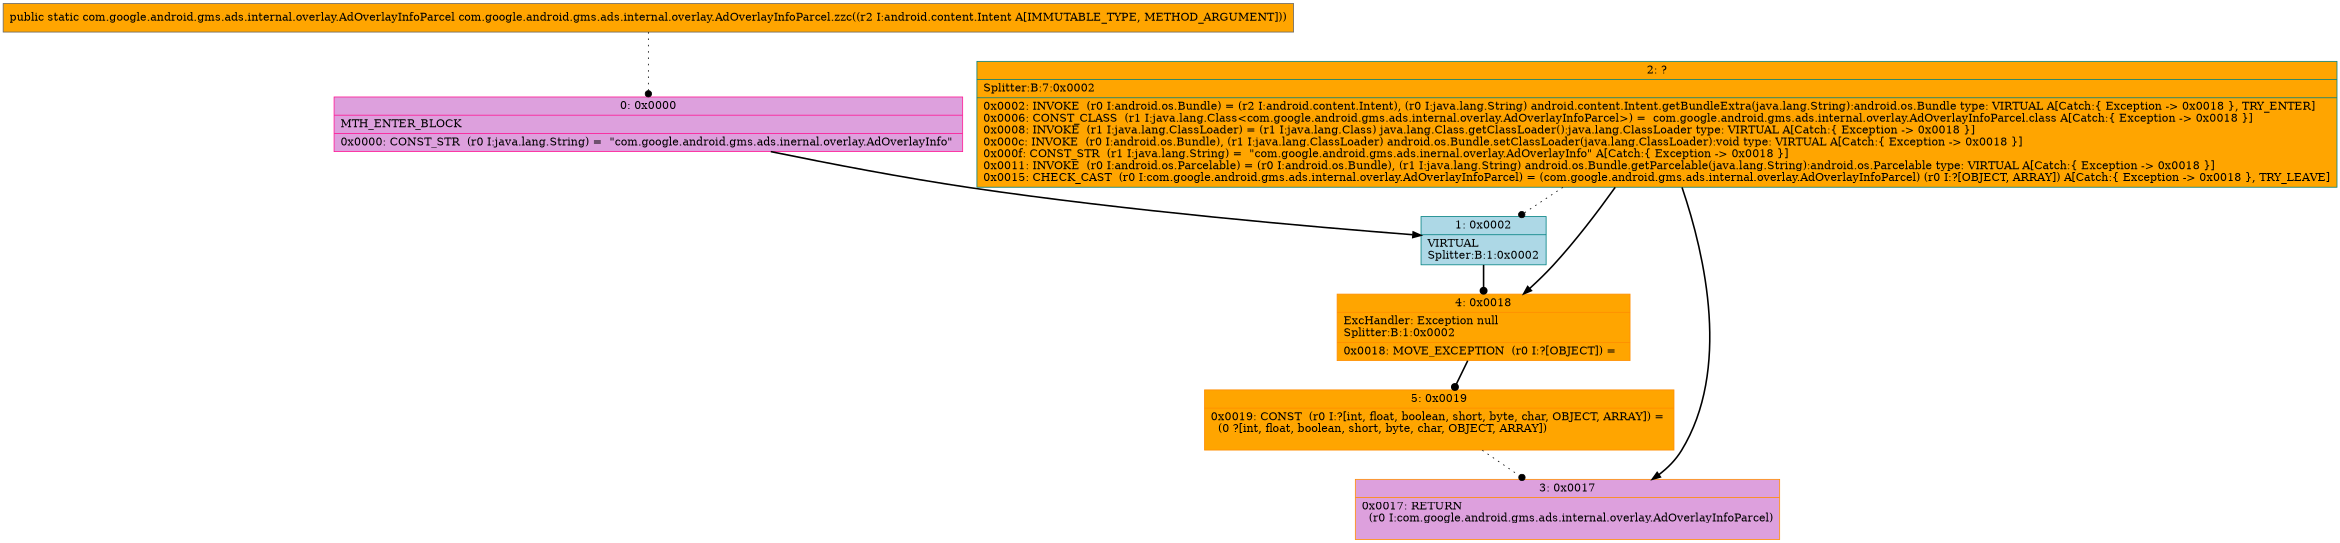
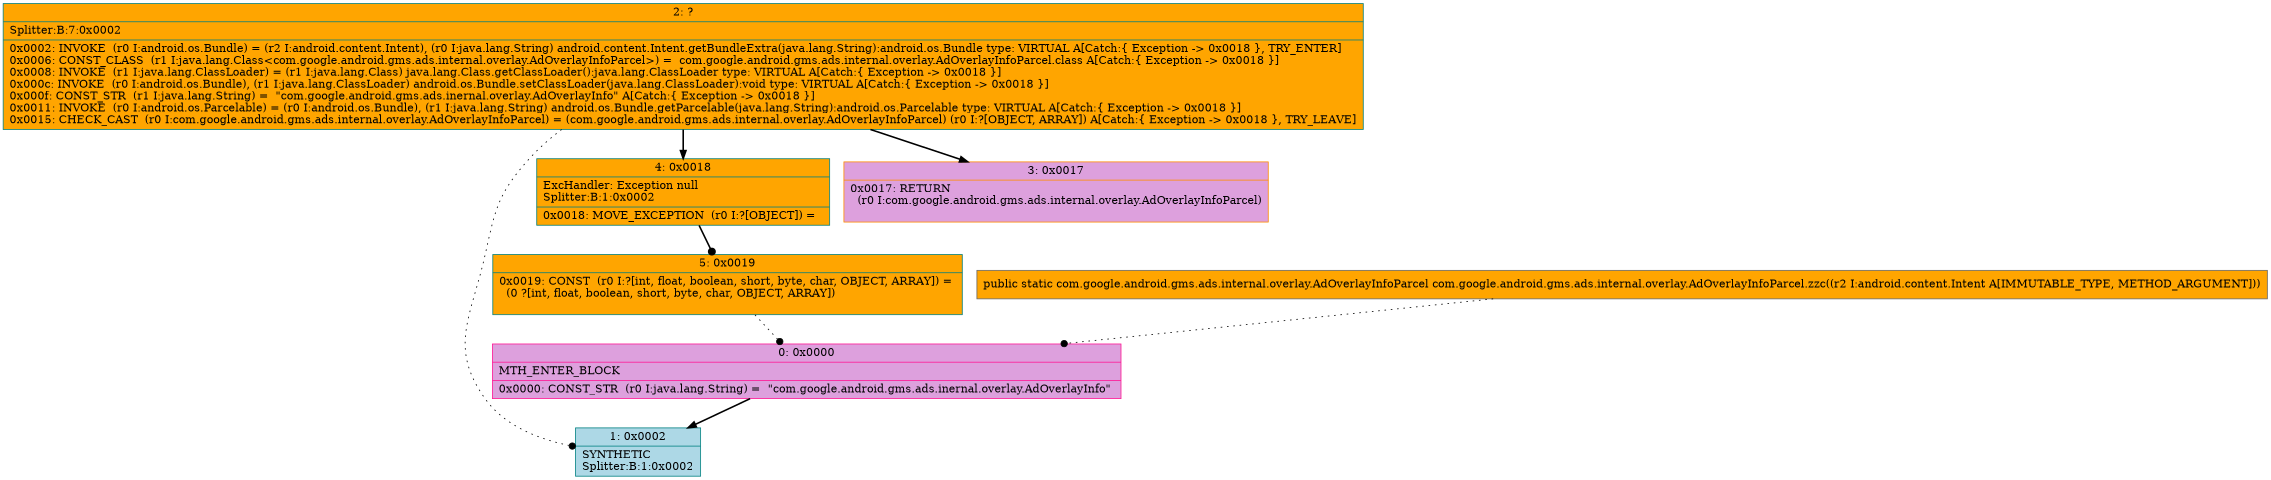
node "1: 0x0002": text "VIRTUAL" -> "SYNTHETIC"
edge "1: 0x0002" -> "4: 0x0018": removed
node "4: 0x0018": color darkorange -> teal
node "5: 0x0019": color darkorange -> teal
edge "5: 0x0019" -> "3: 0x0017": now "5: 0x0019" -> "0: 0x0000"
